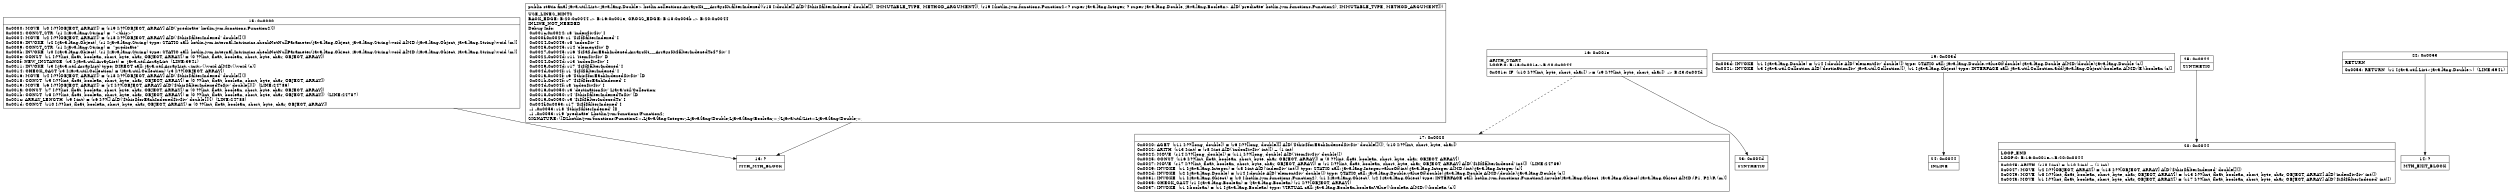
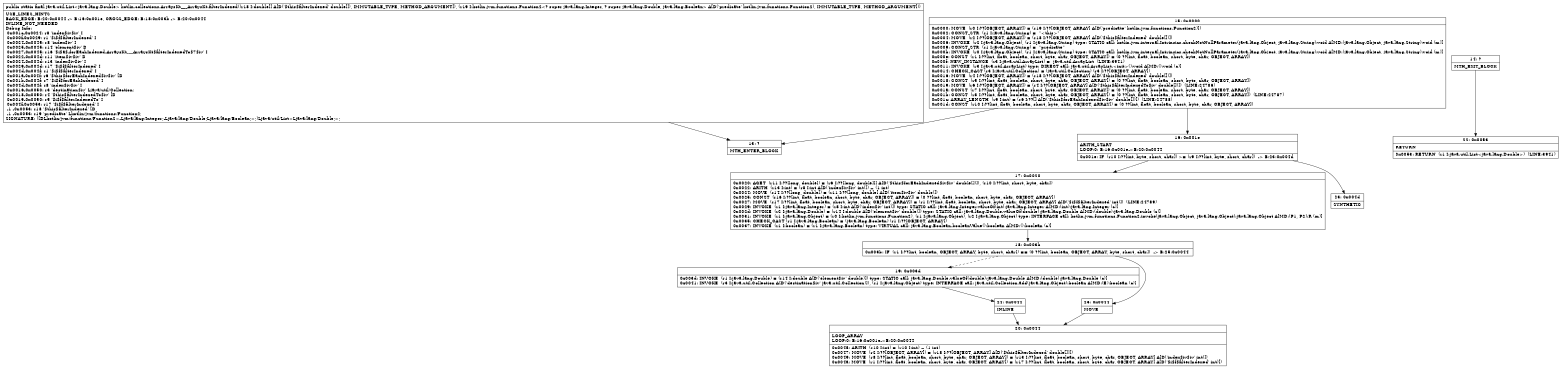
node "25: 0x0044": text "SYNTHETIC" -> "MOVE"
edge "16: 0x001e" -> "17: 0x0020": style dashed -> solid
edge "22: 0x0053" -> "14: ?": reversed
edge "15: 0x0000" -> "16: 0x001e": added
node "20: 0x0044": text "LOOP_END" -> "LOOP_ARRAY"
node "13: ?": text "MTH_MTH_BLOCK" -> "MTH_ENTER_BLOCK"
node "18: 0x003b": added
edge "24: 0x0044" -> "20: 0x0044": added
